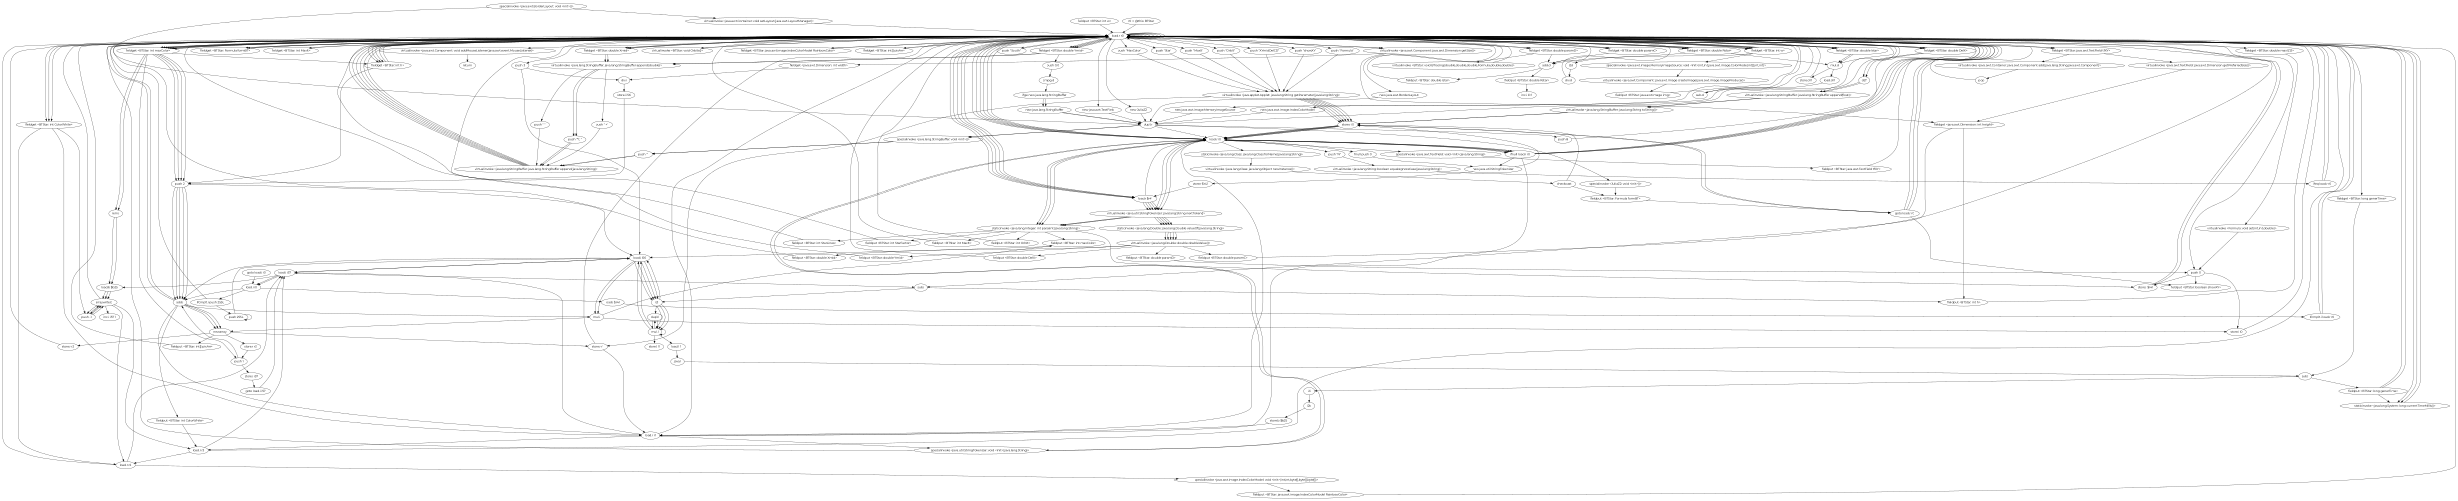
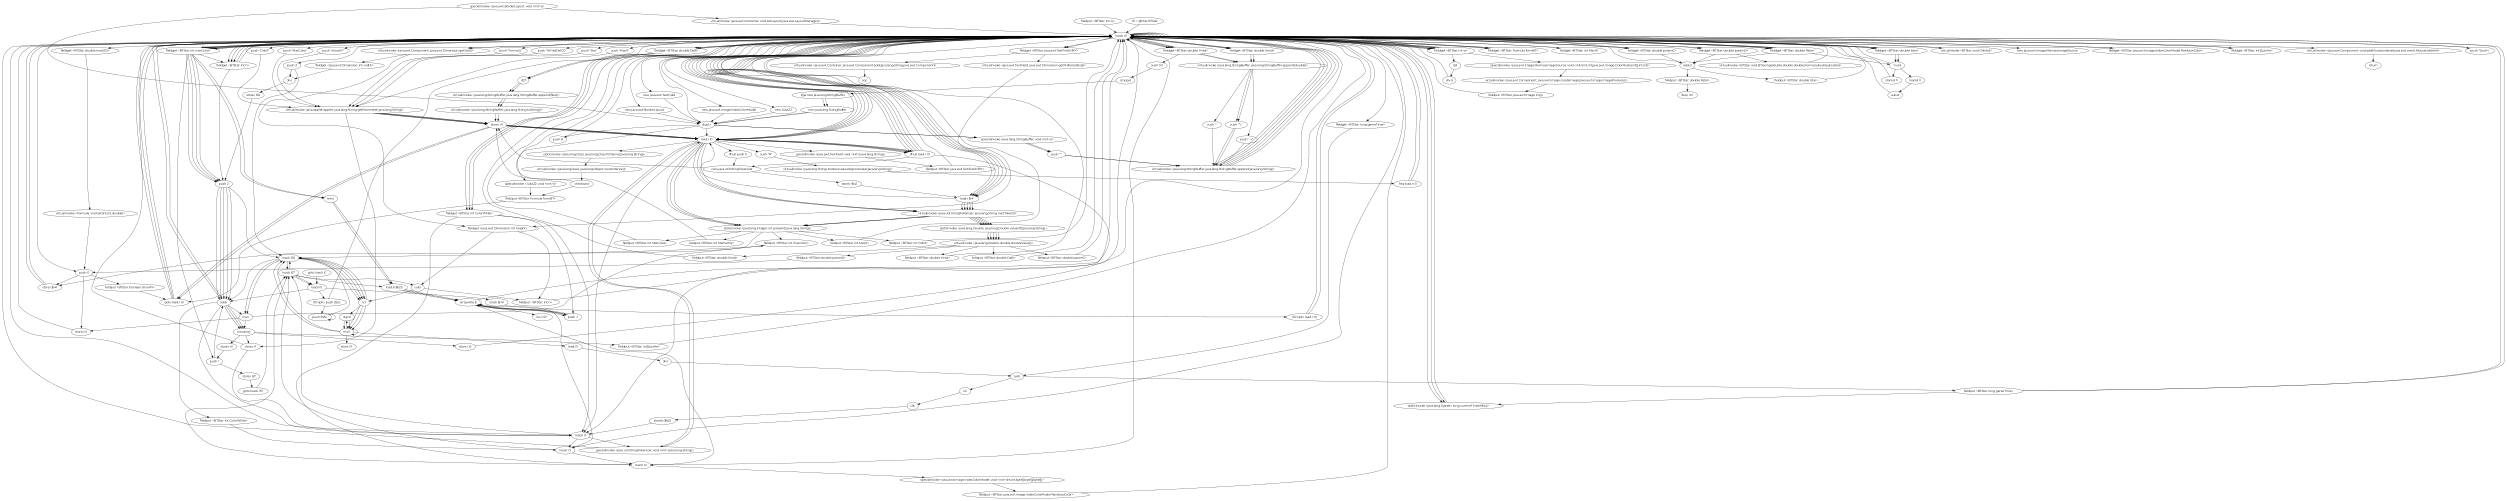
node "inc.i i0 1": label "inc.i i0 1" -> "ifeq.i i0 1"
edge "new java.awt.image.MemoryImageSource" -> "dup1.r": removed
edge "goto load.r r0" -> "fieldput <BTStar: boolean showXY>": reversed
node "java.l": label "java.l" -> "div.l"
